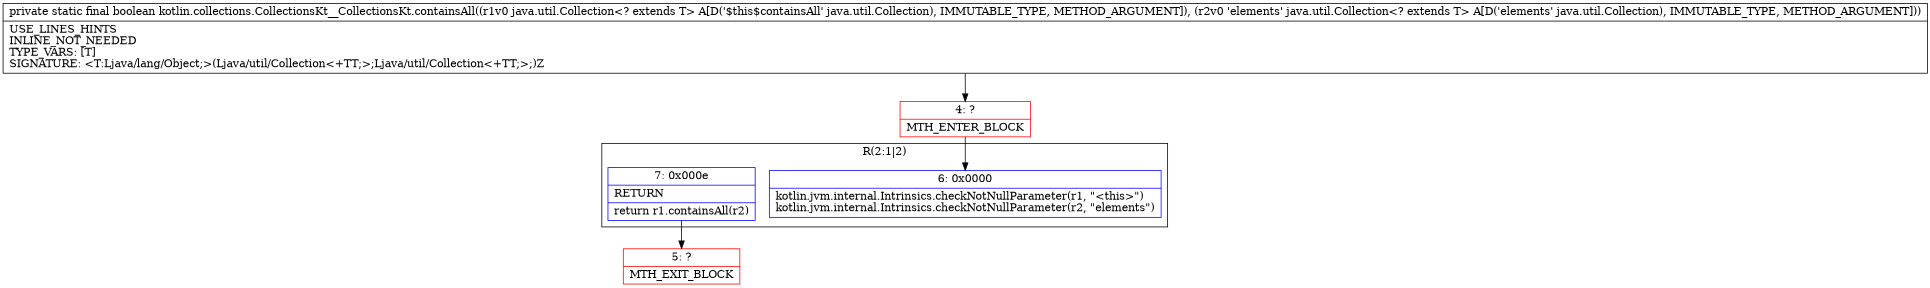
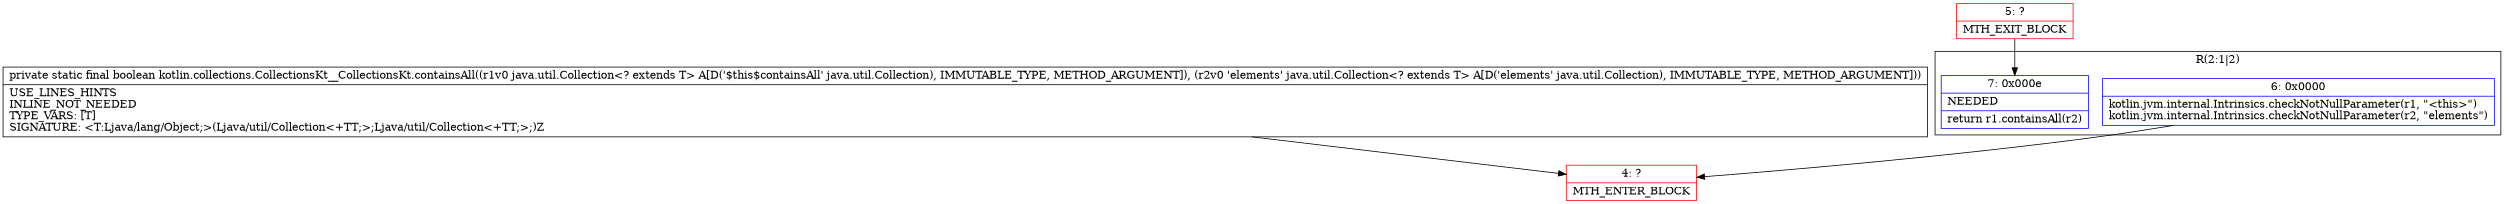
edge "4: ?" -> "6: 0x0000": reversed
node "7: 0x000e": text "RETURN" -> "NEEDED"
edge "7: 0x000e" -> "5: ?": reversed
